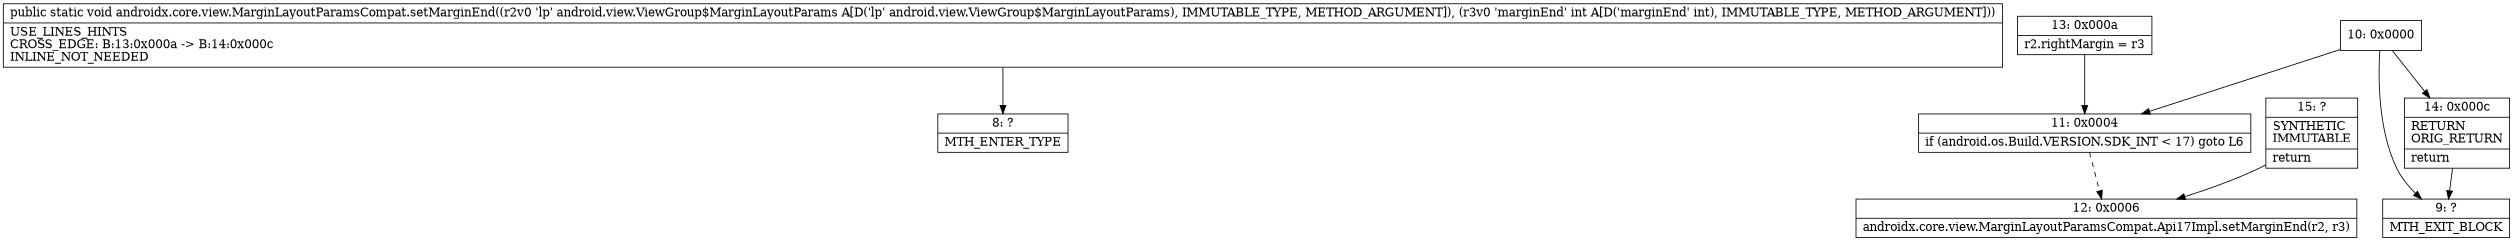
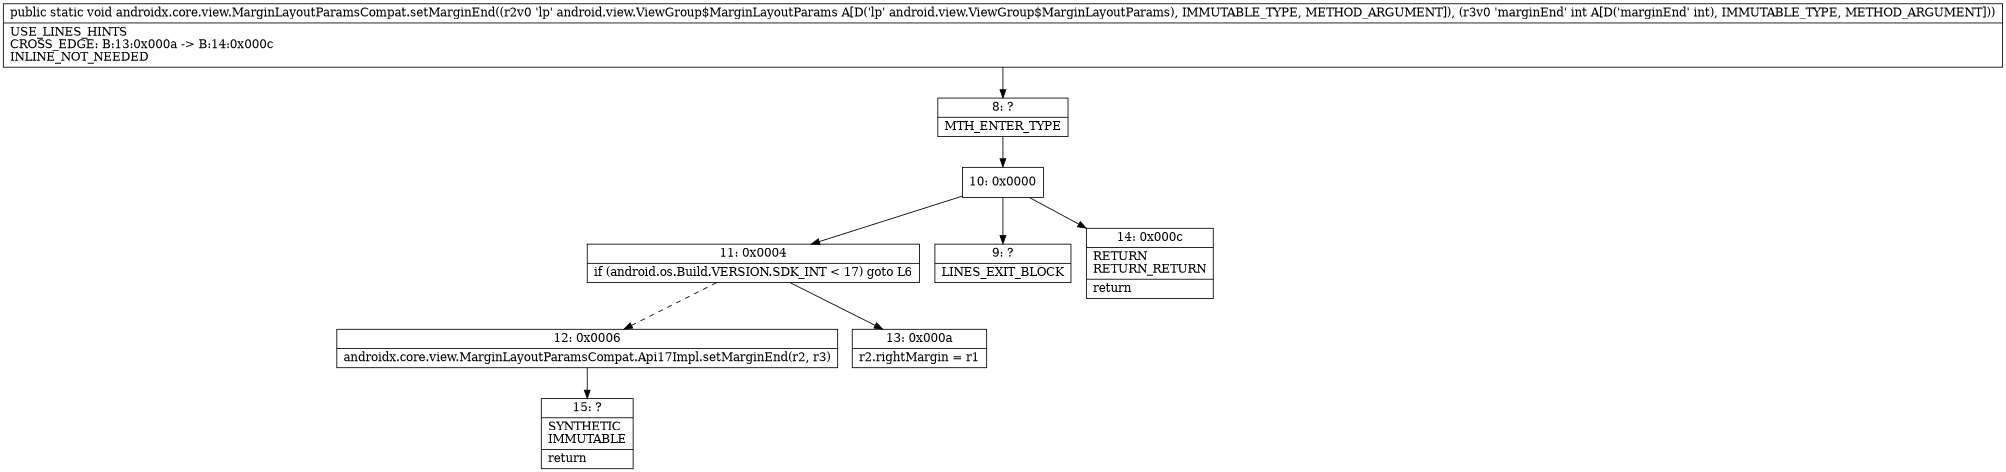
node "13: 0x000a": text "r2.rightMargin = r3" -> "r2.rightMargin = r1"
edge "13: 0x000a" -> "11: 0x0004": reversed
node "14: 0x000c": text "ORIG_RETURN" -> "RETURN_RETURN"
edge "8: ?" -> "10: 0x0000": added
edge "14: 0x000c" -> "9: ?": removed
edge "15: ?" -> "12: 0x0006": reversed
node "9: ?": text "MTH_EXIT_BLOCK" -> "LINES_EXIT_BLOCK"
